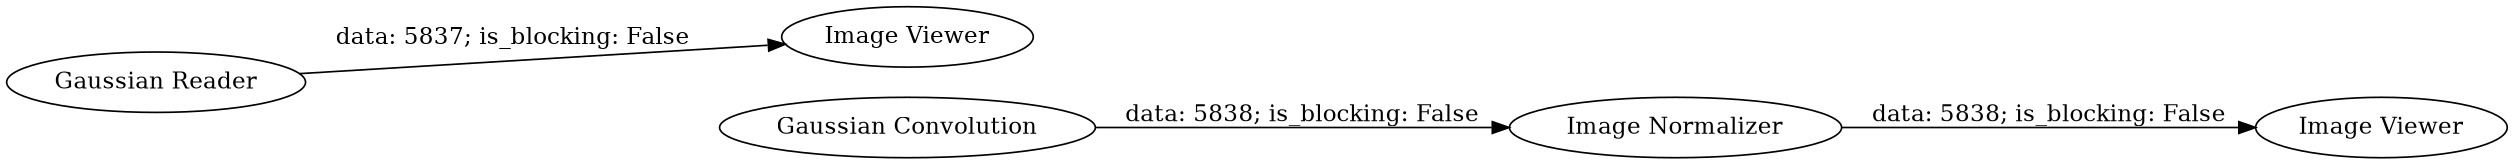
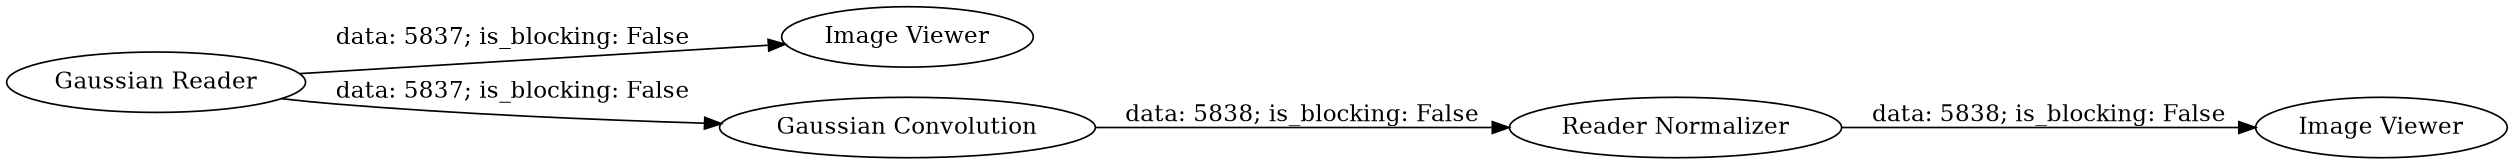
edge "Gaussian Reader" -> "Gaussian Convolution": added, label "data: 5837; is_blocking: False"
node "Image Normalizer": label "Image Normalizer" -> "Reader Normalizer"
